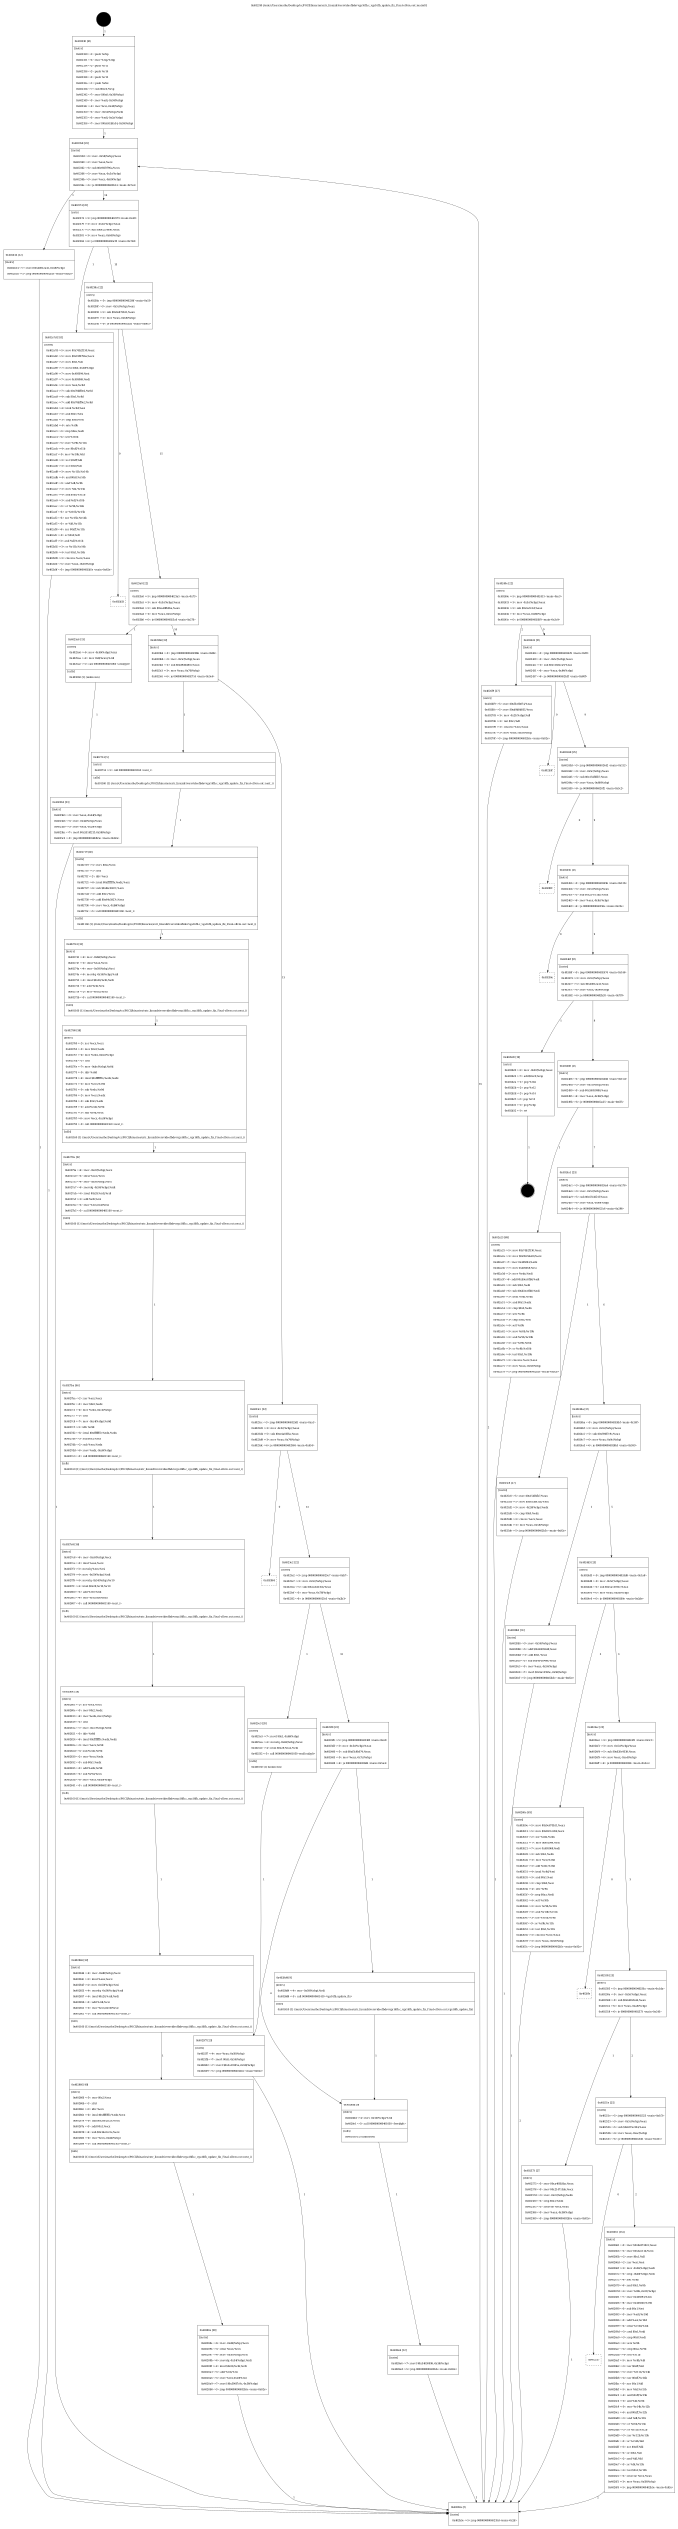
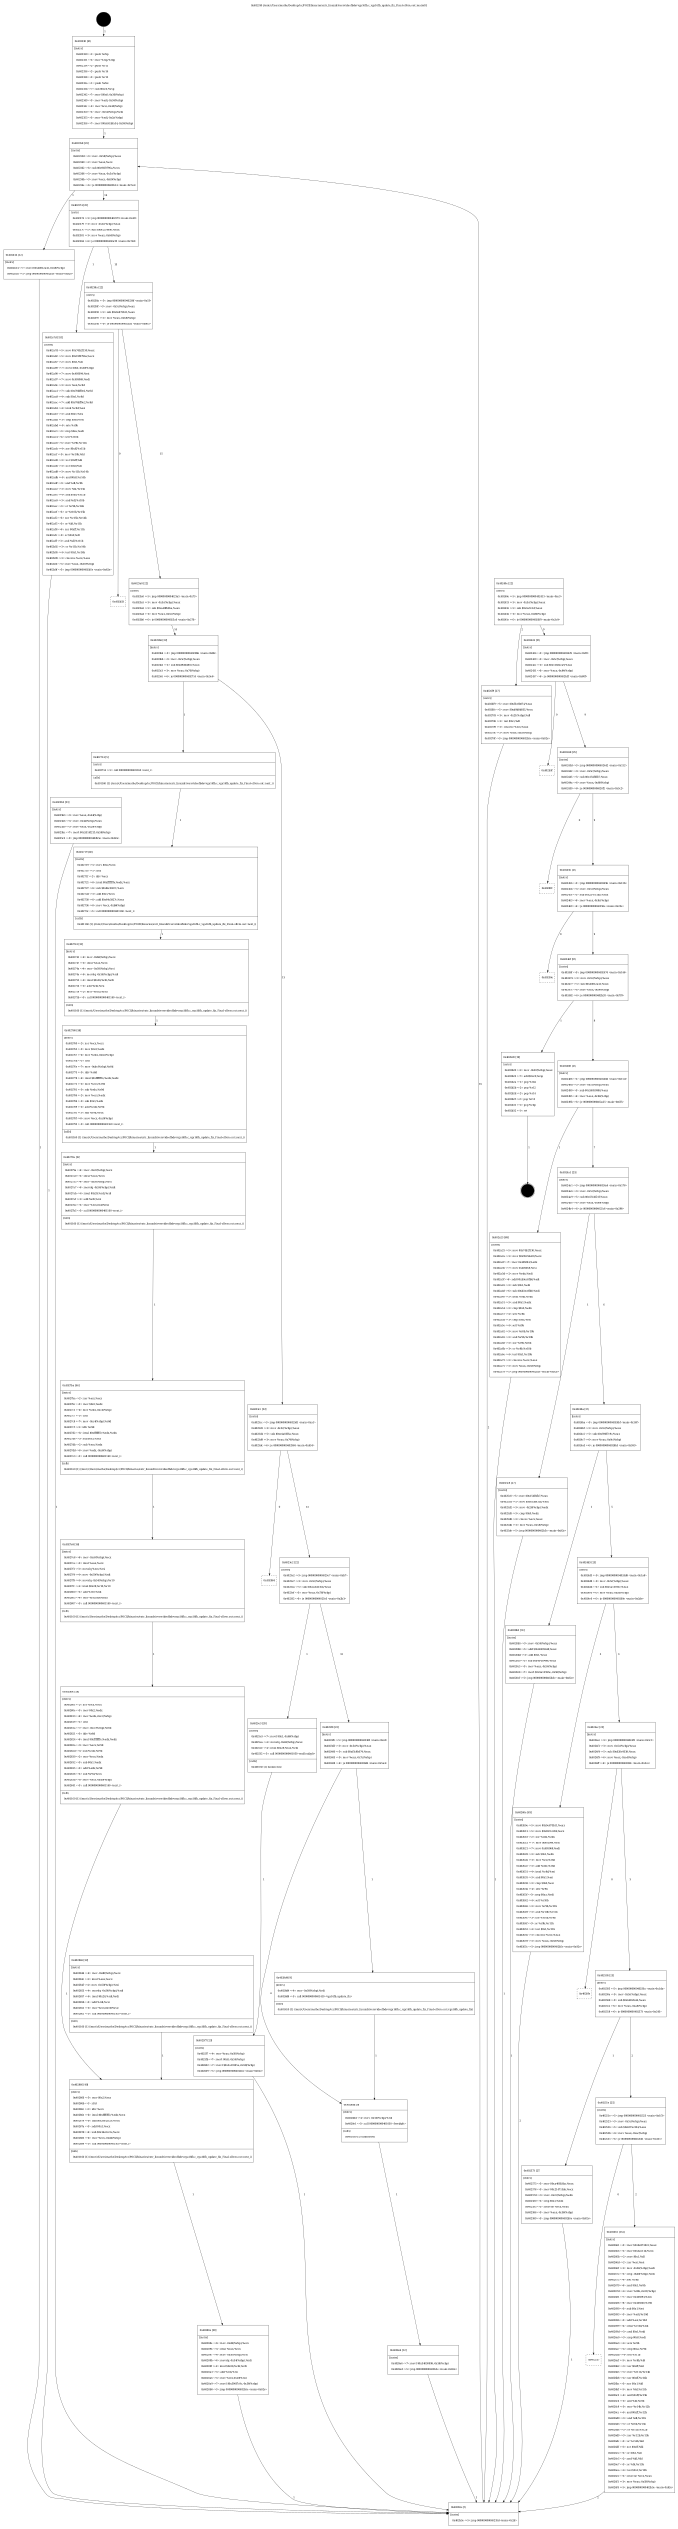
node "0x4025a6 [13]": removed
edge "0x40280c [58]" -> "0x402846 [32]": now "0x40280c [58]" -> "0x402866 [40]"
